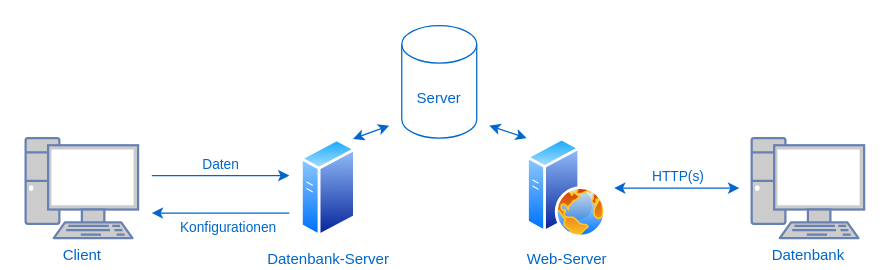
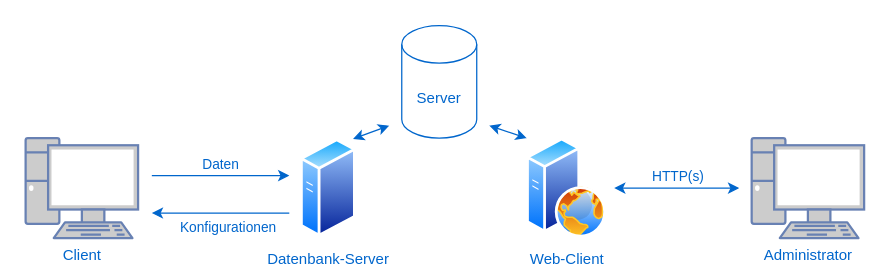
node "Datenbank": label "Datenbank" -> "Administrator"
node "Web-Server": label "Web-Server" -> "Web-Client"
